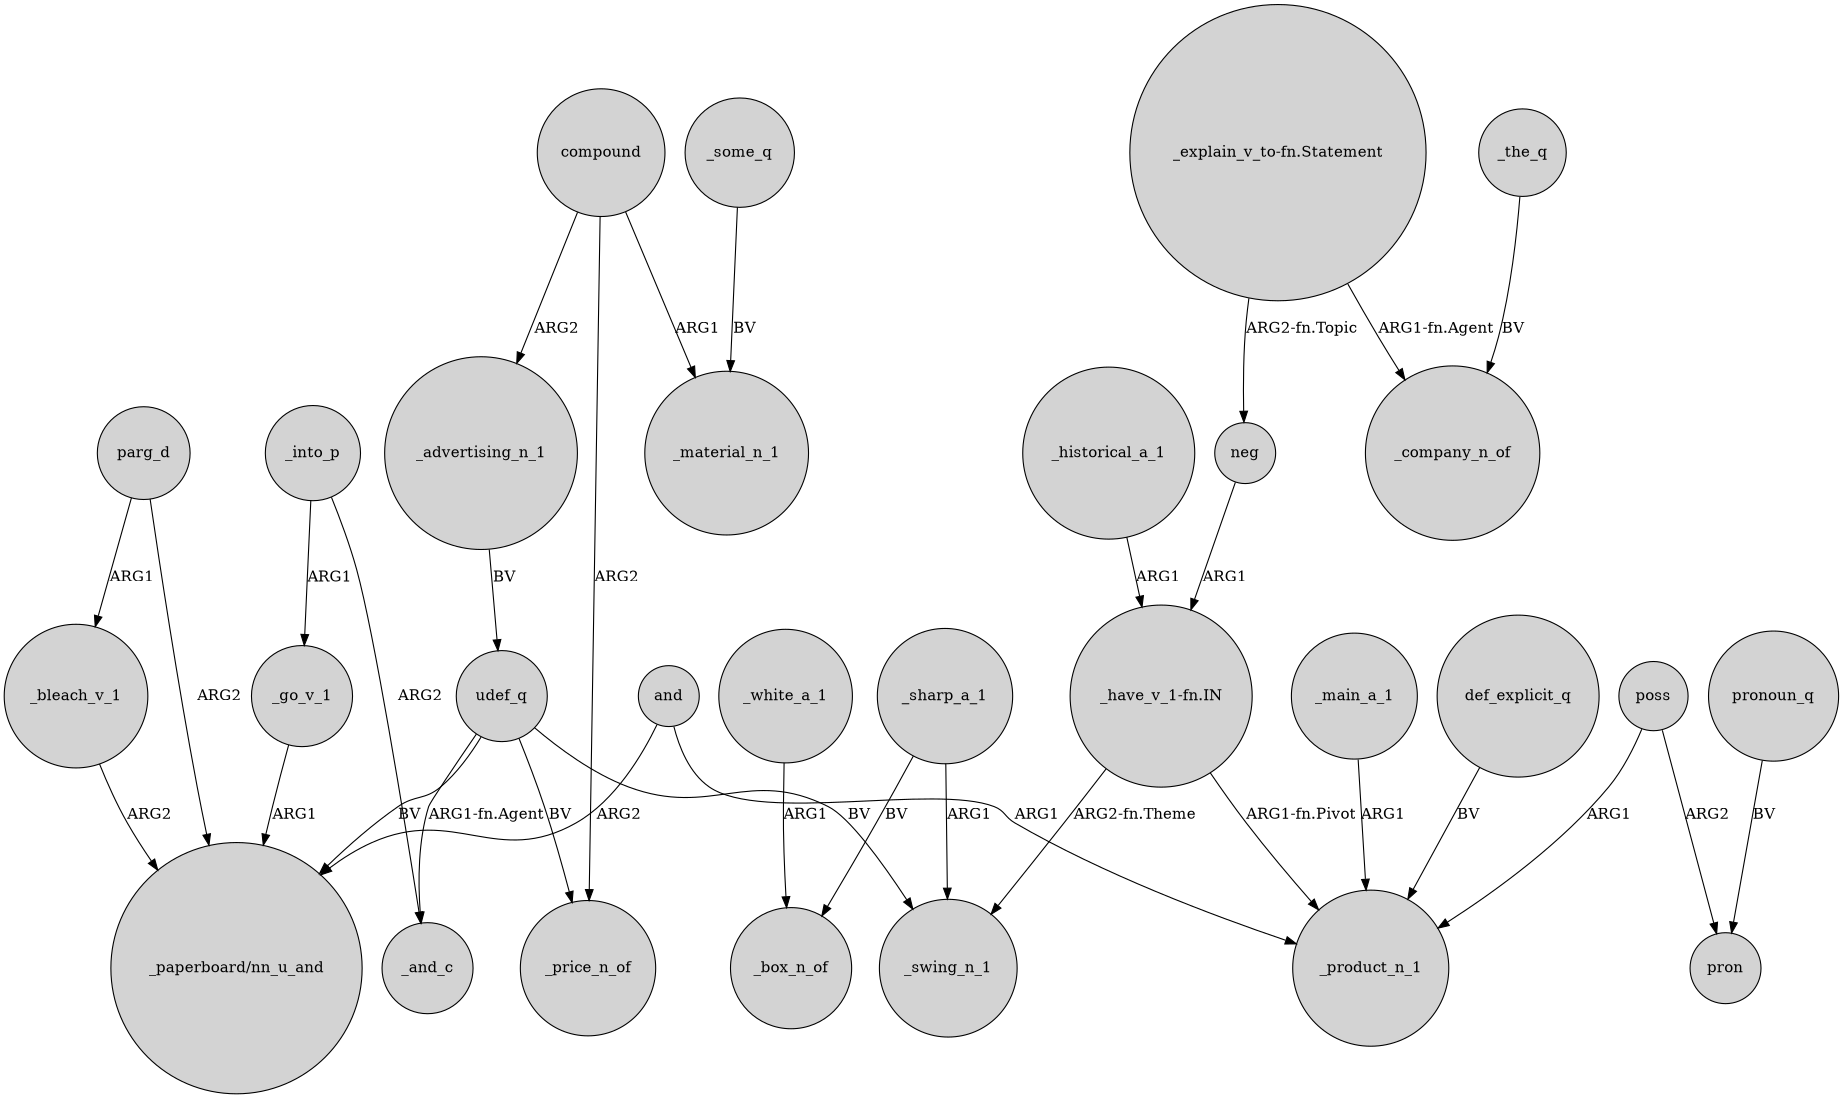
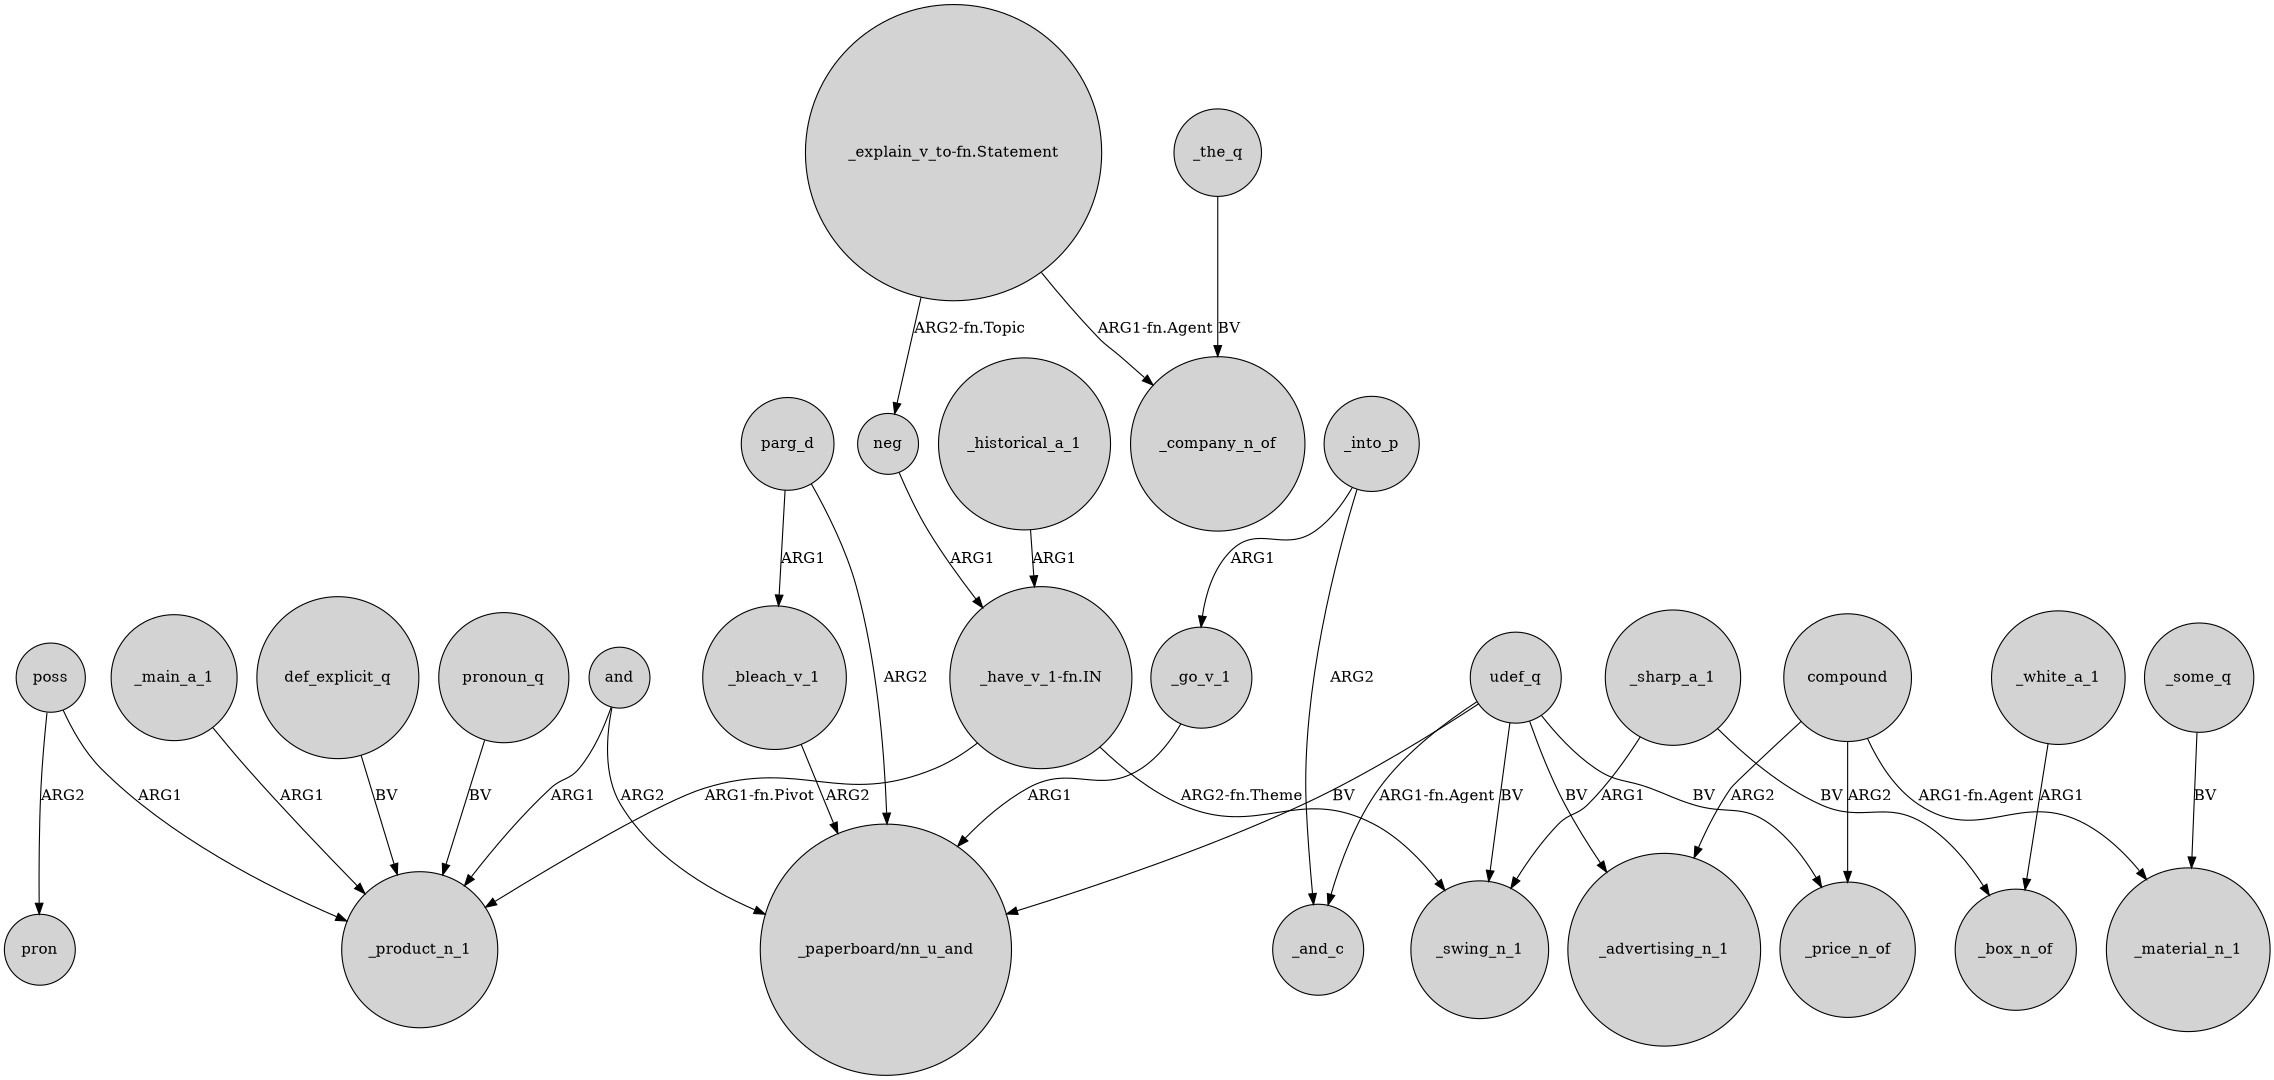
edge "compound" -> "_material_n_1": label "ARG1" -> "ARG1-fn.Agent"
edge "_advertising_n_1" -> "udef_q": reversed
edge "pronoun_q" -> "pron": now "pronoun_q" -> "_product_n_1"
